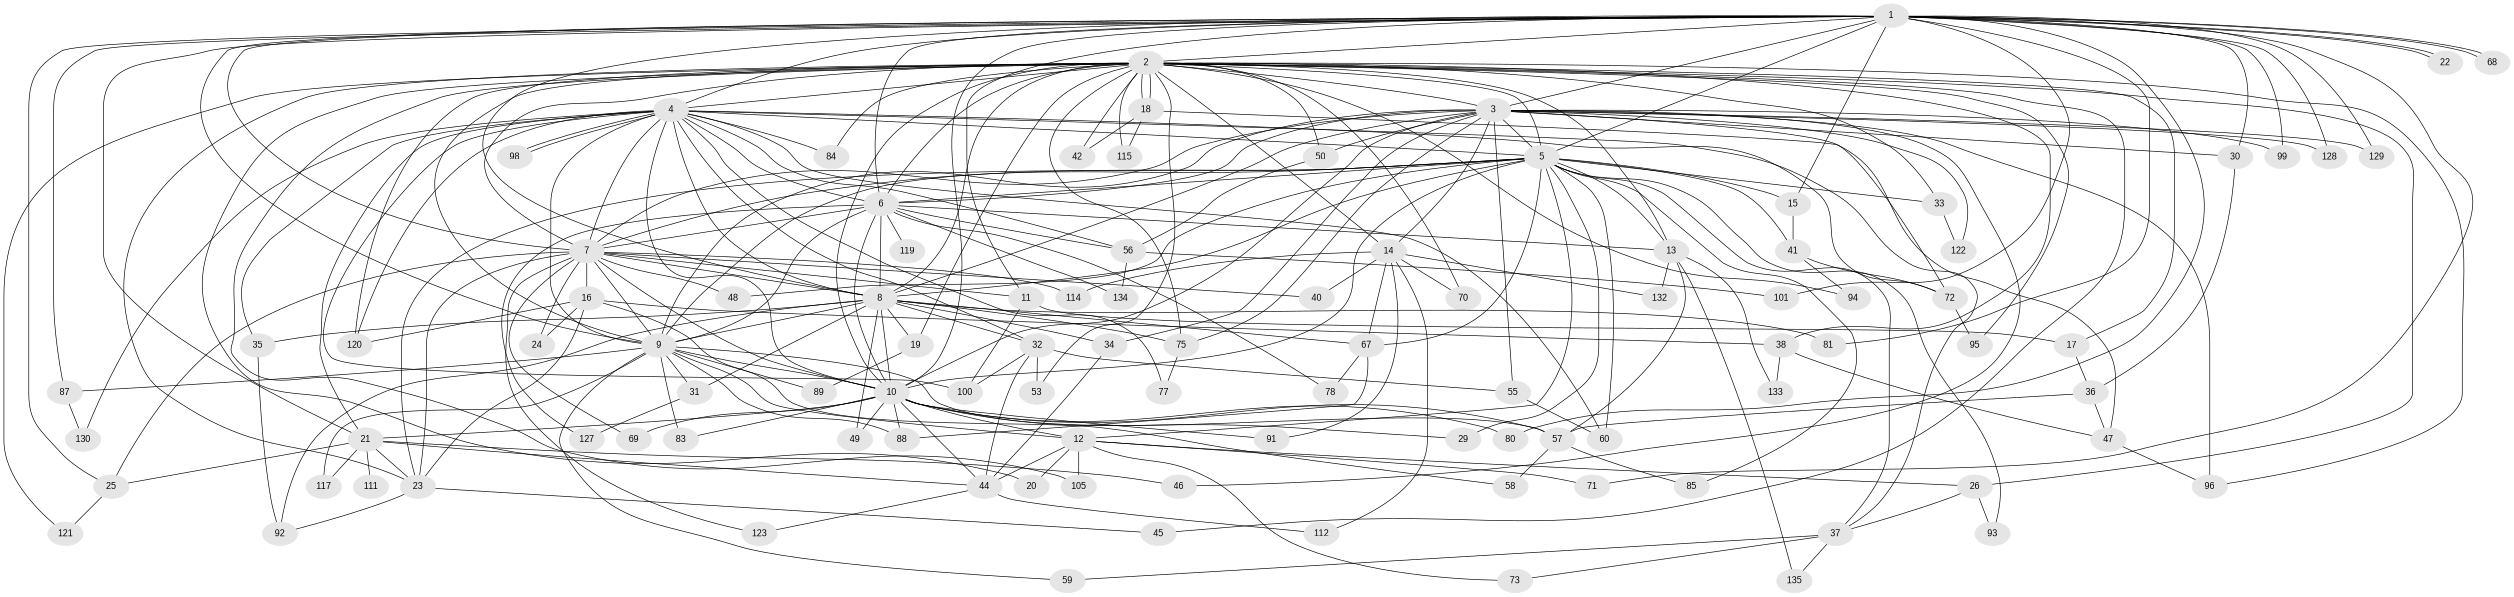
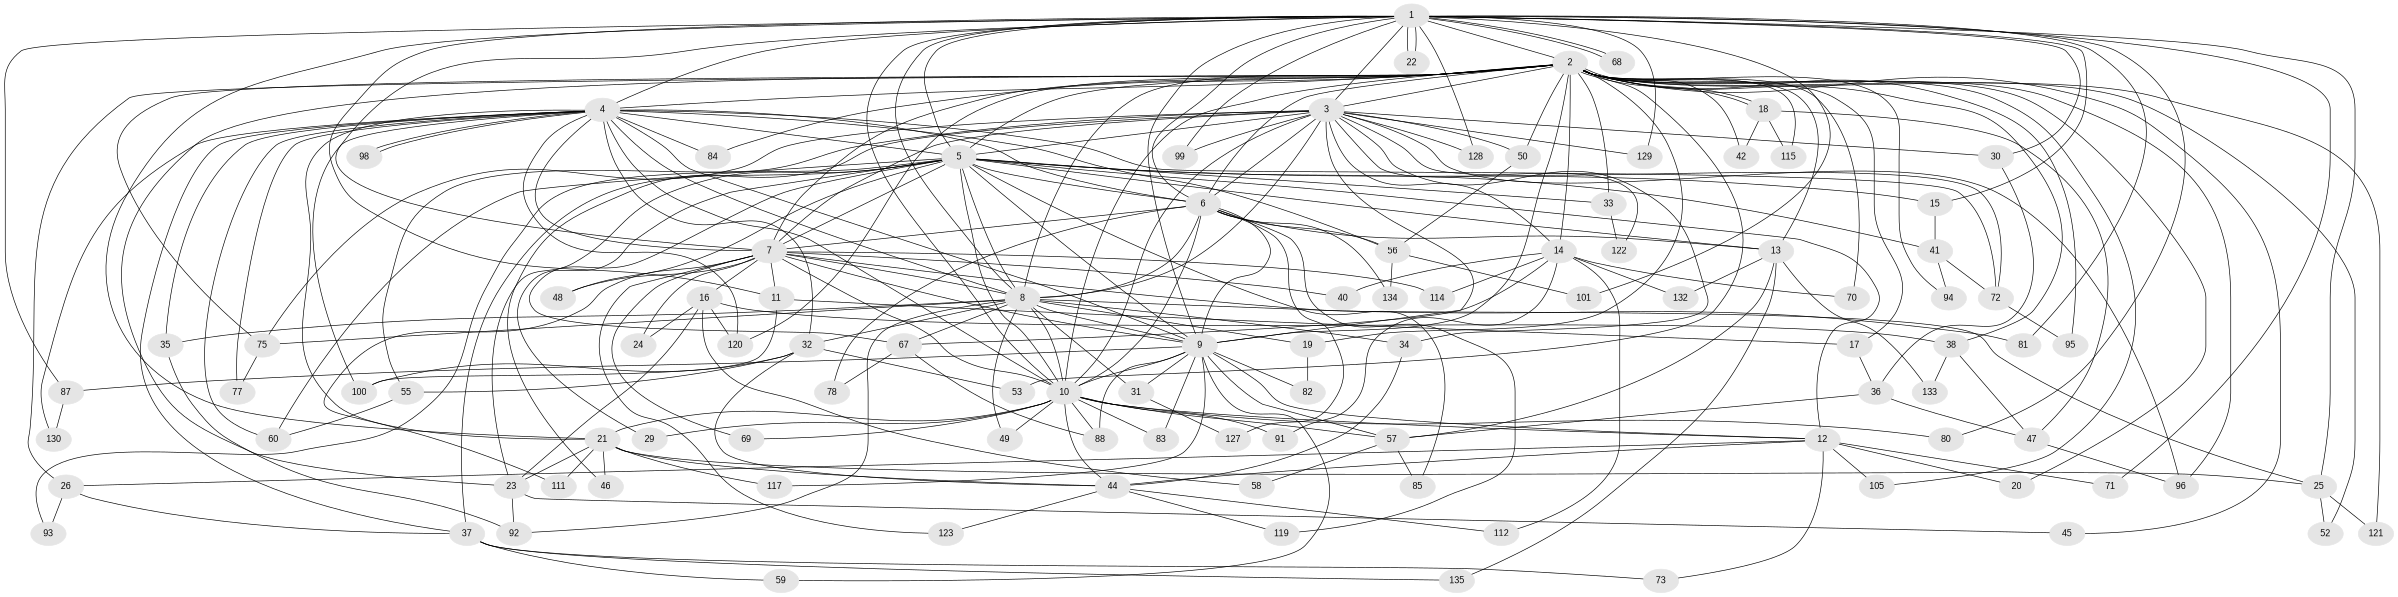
edge "7" -- "23": now "7" -- "111"
node "89": label "89" -> "82"
edge "44" -- "119": added
node "52": added
